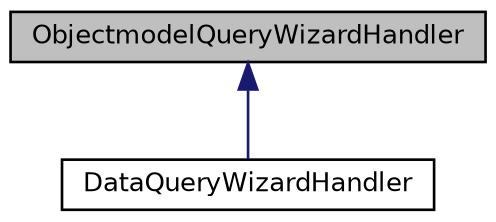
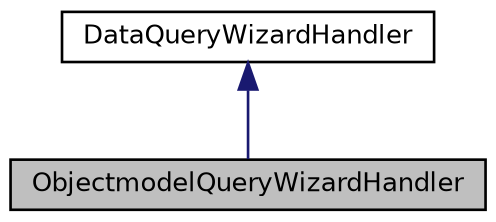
edge "DataQueryWizardHandler" -> "ObjectmodelQueryWizardHandler": reversed
